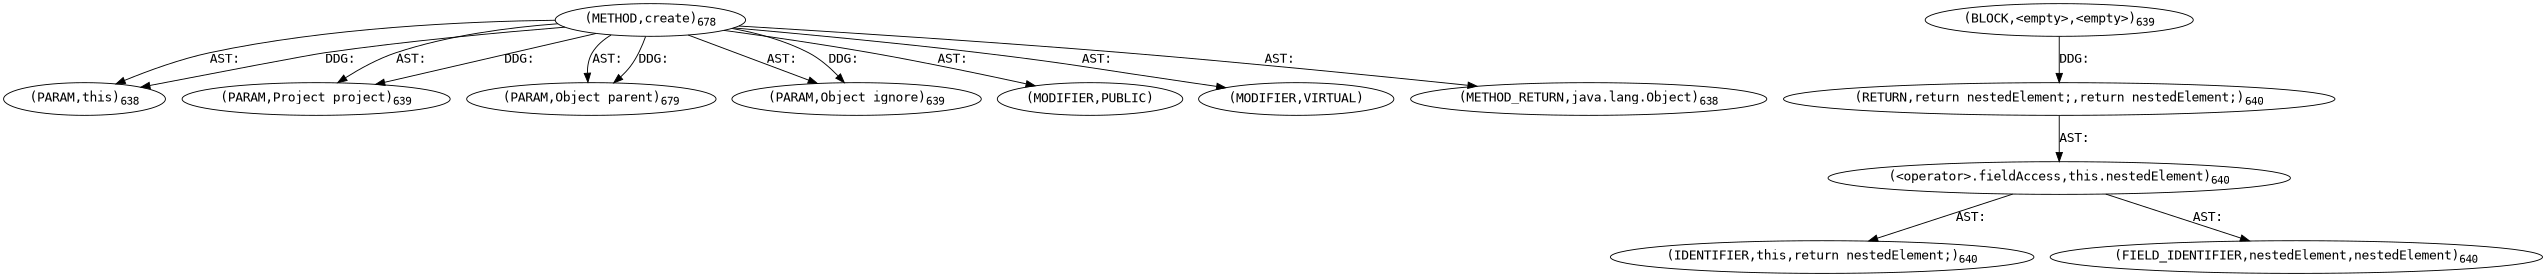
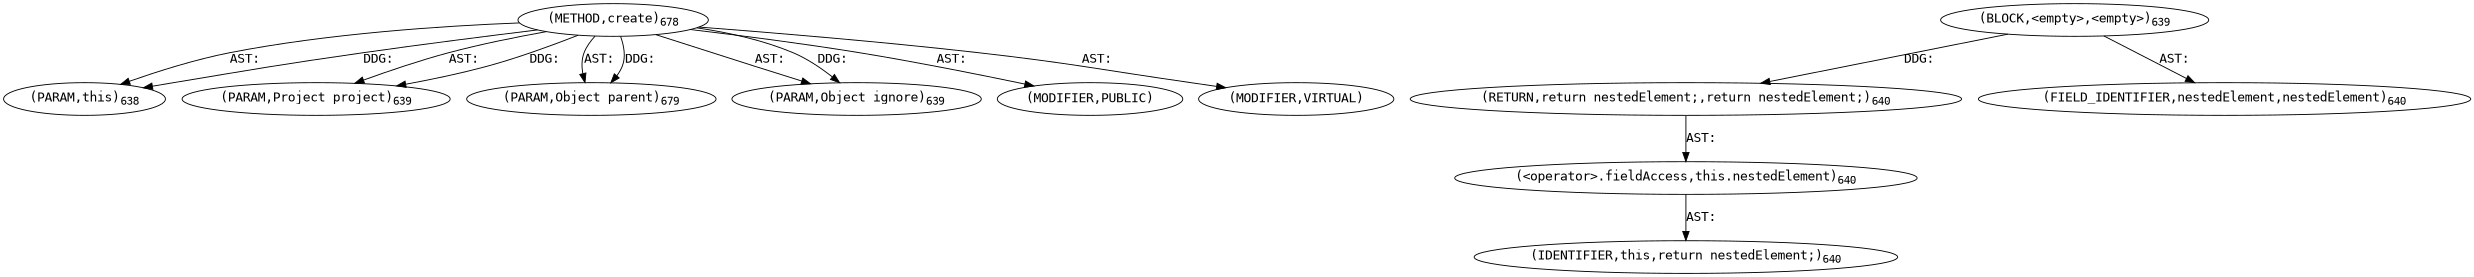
node "(METHOD_RETURN,java.lang.Object)": removed
edge "(<operator>.fieldAccess,this.nestedElement)" -> "(FIELD_IDENTIFIER,nestedElement,nestedElement)": now "(BLOCK,<empty>,<empty>)" -> "(FIELD_IDENTIFIER,nestedElement,nestedElement)"
